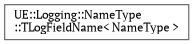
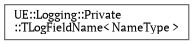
node "UE::Logging::NameType ::TLogFieldName< NameType >": label "UE::Logging::NameType ::TLogFieldName< NameType >" -> "UE::Logging::Private ::TLogFieldName< NameType >"
